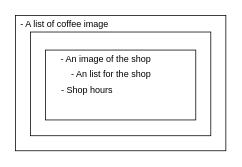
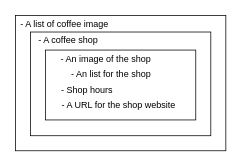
node "- A coffee shop": added
node "- A URL for the shop website": added
